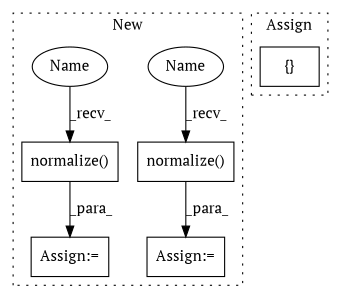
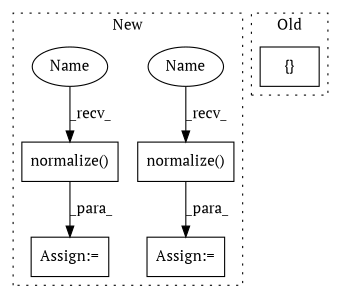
cluster "Assign": label "Assign" -> "Old"
